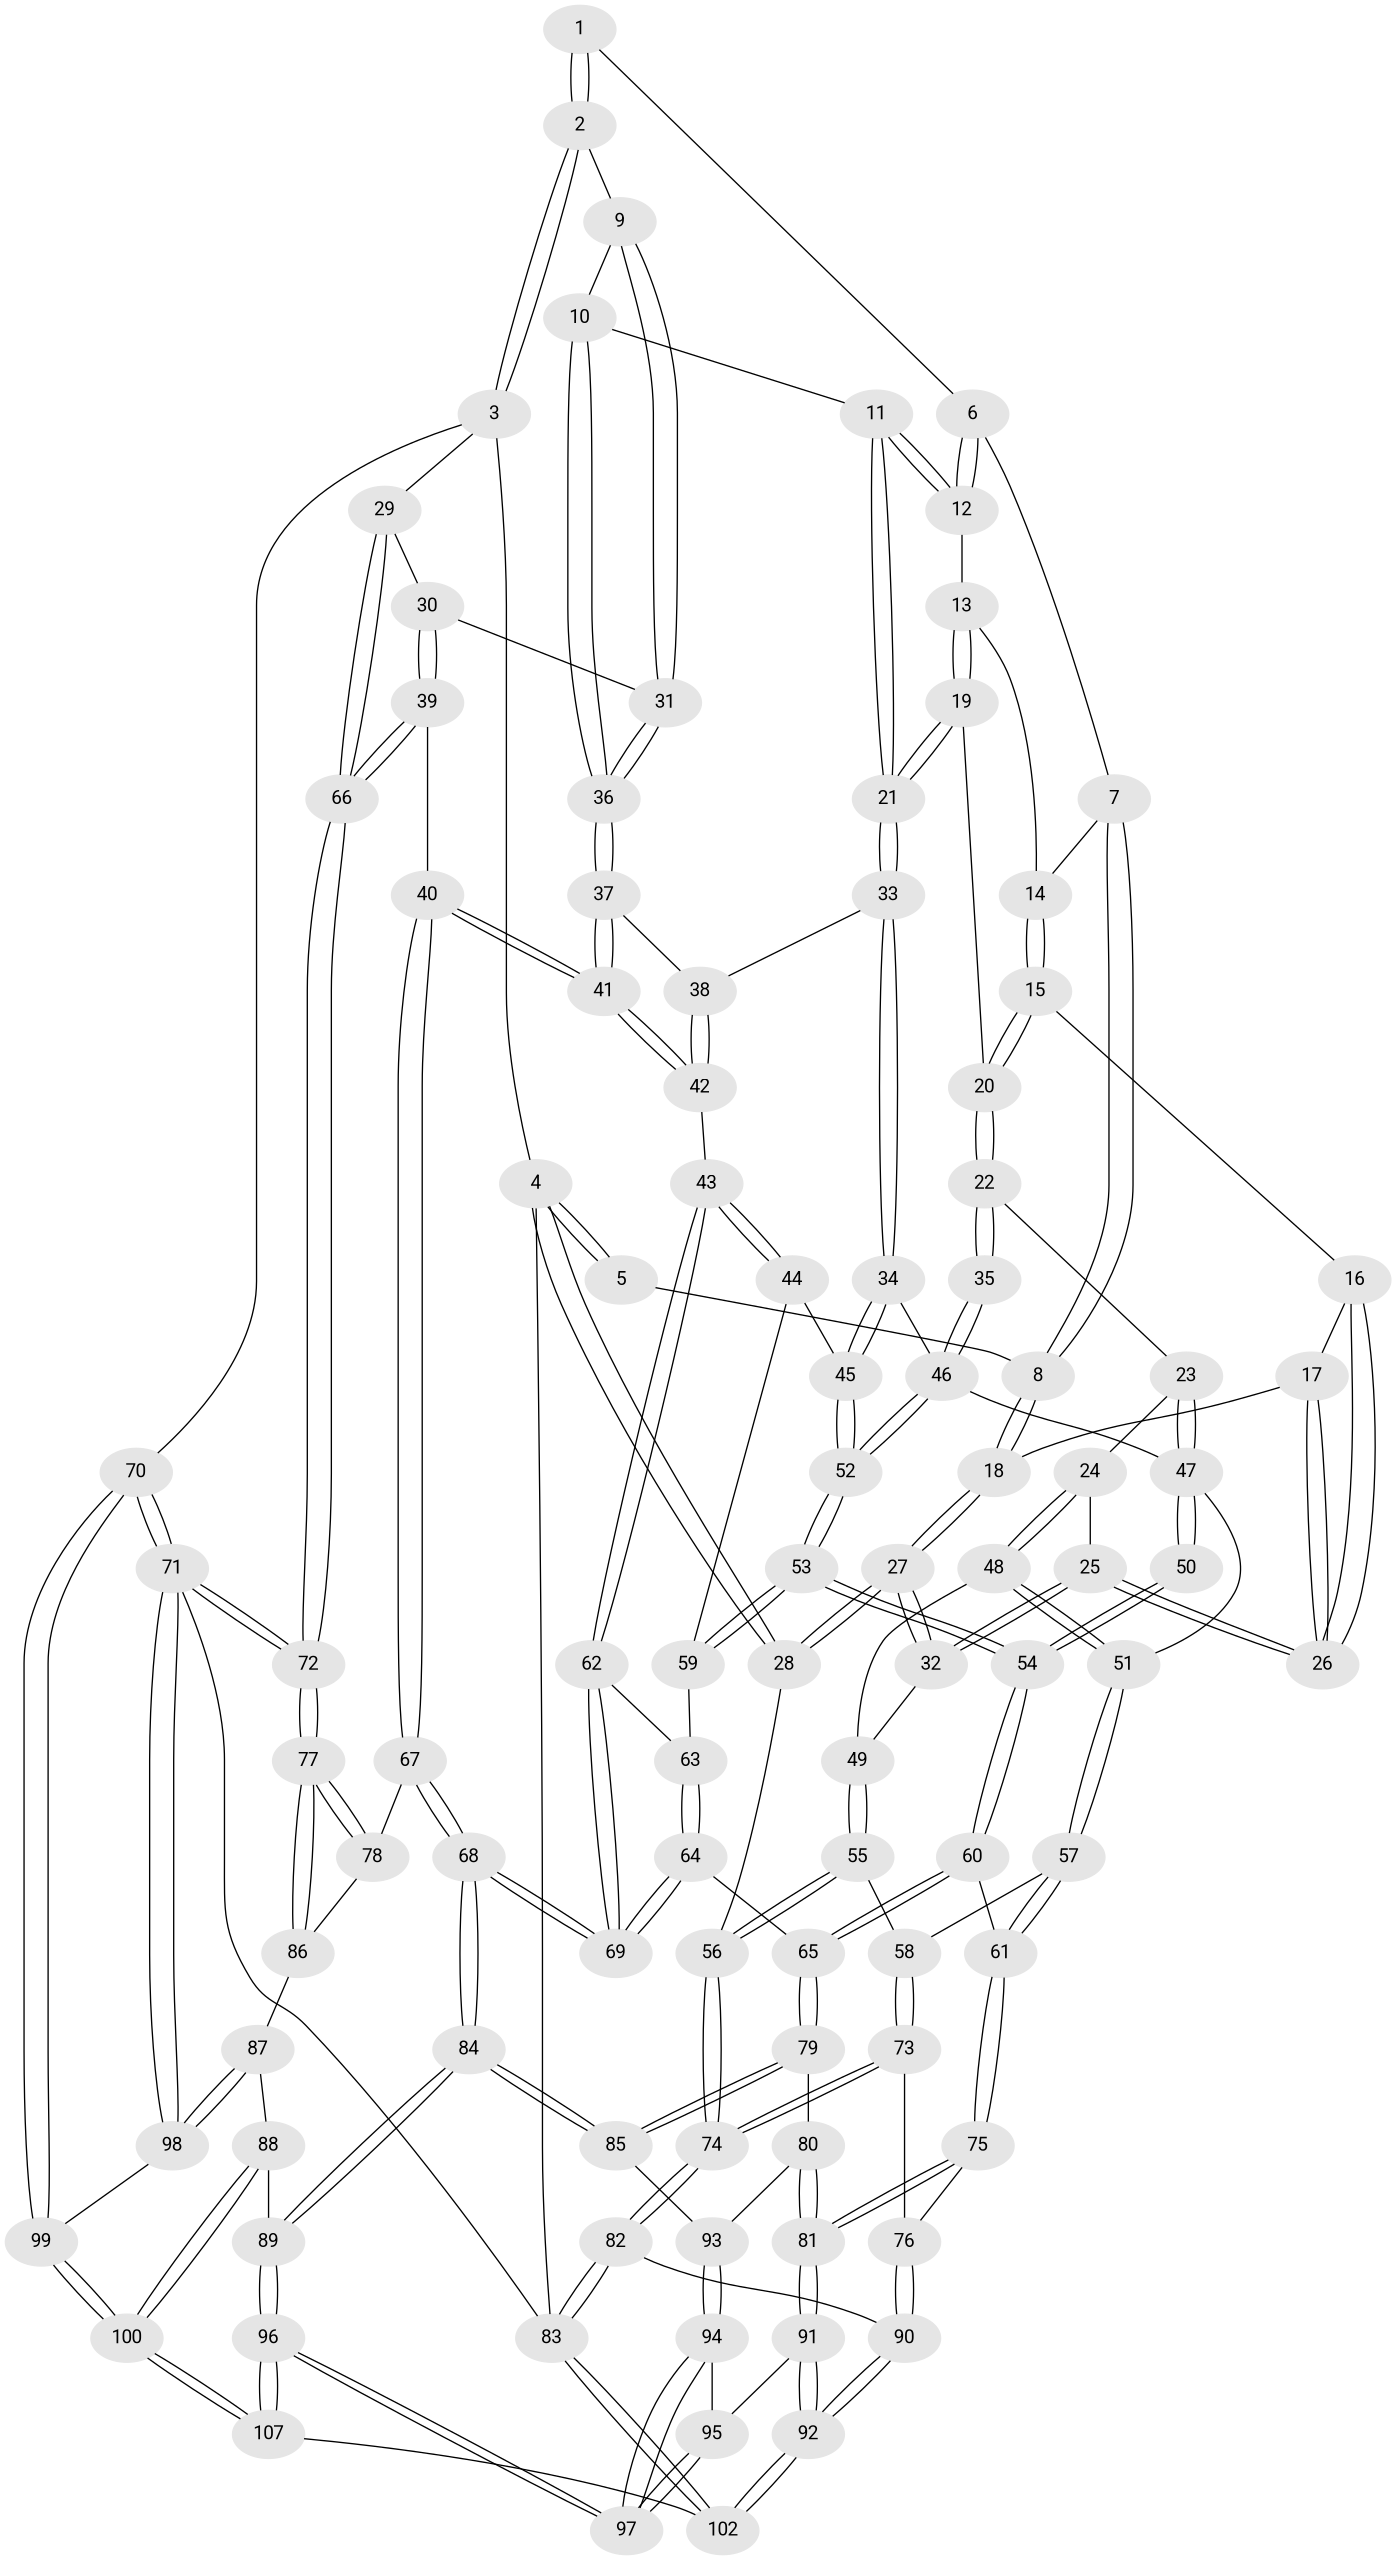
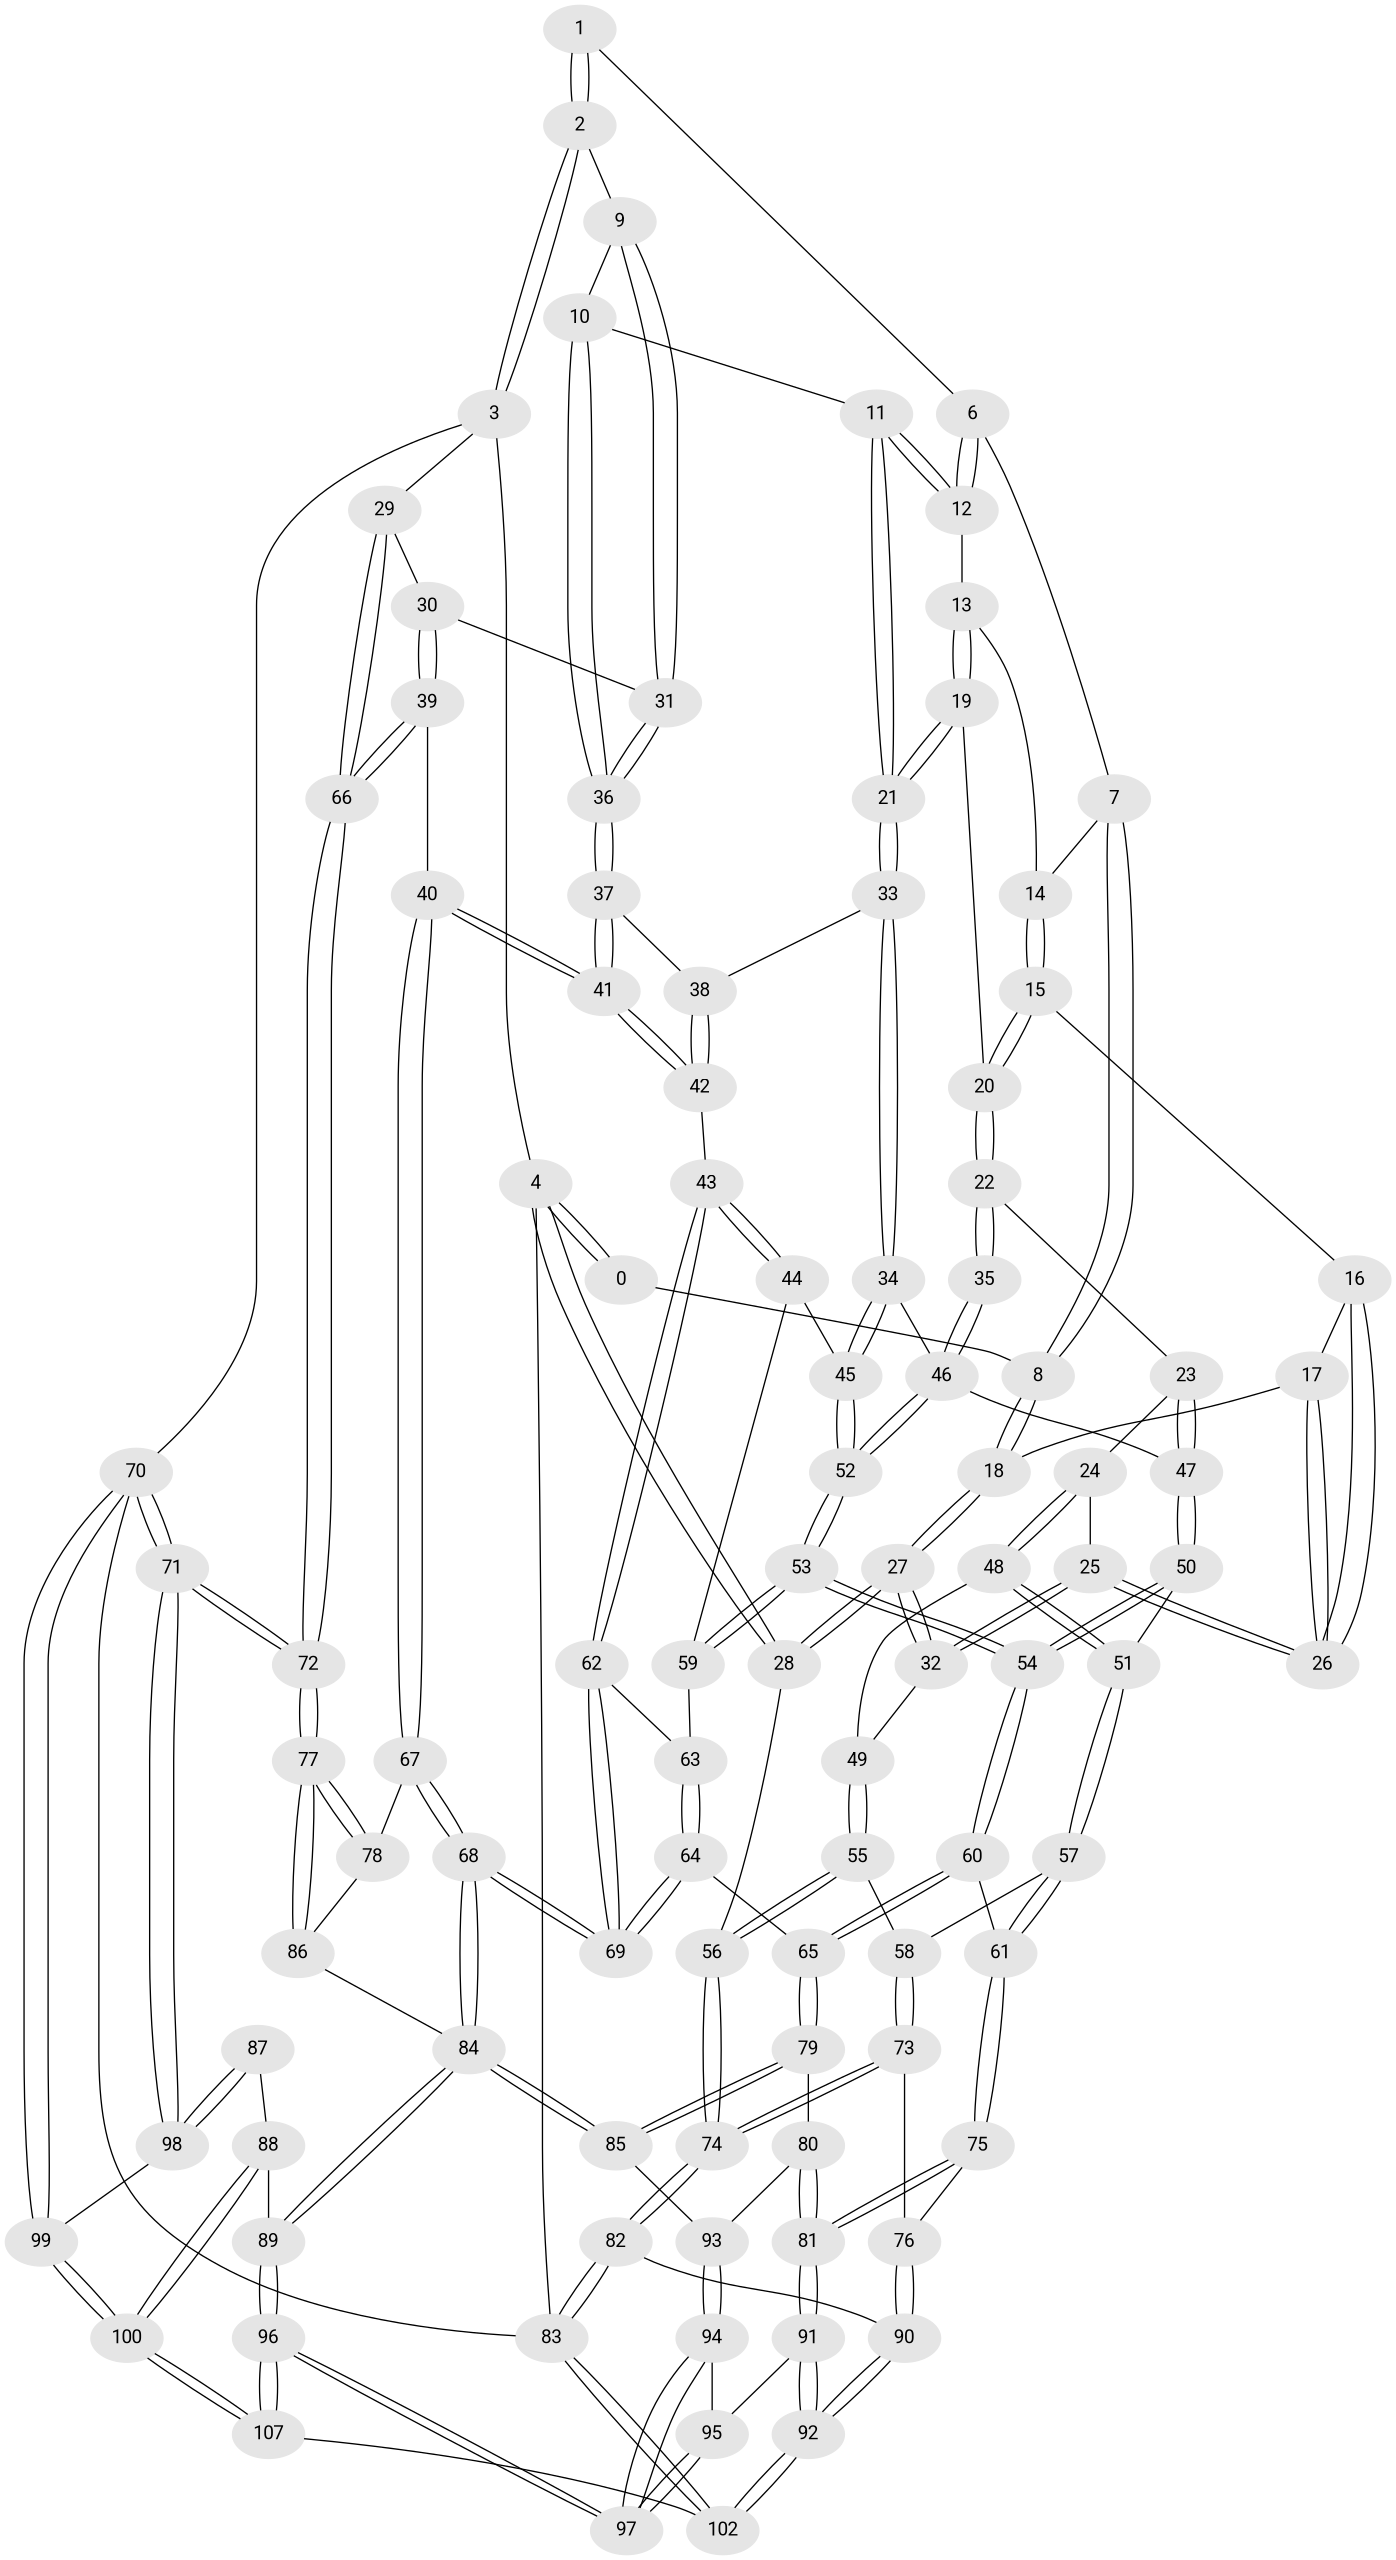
node "5": label "5" -> "0"
edge "47" -- "51": now "50" -- "51"
edge "86" -- "87": now "86" -- "84"
edge "71" -- "83": now "70" -- "83"
